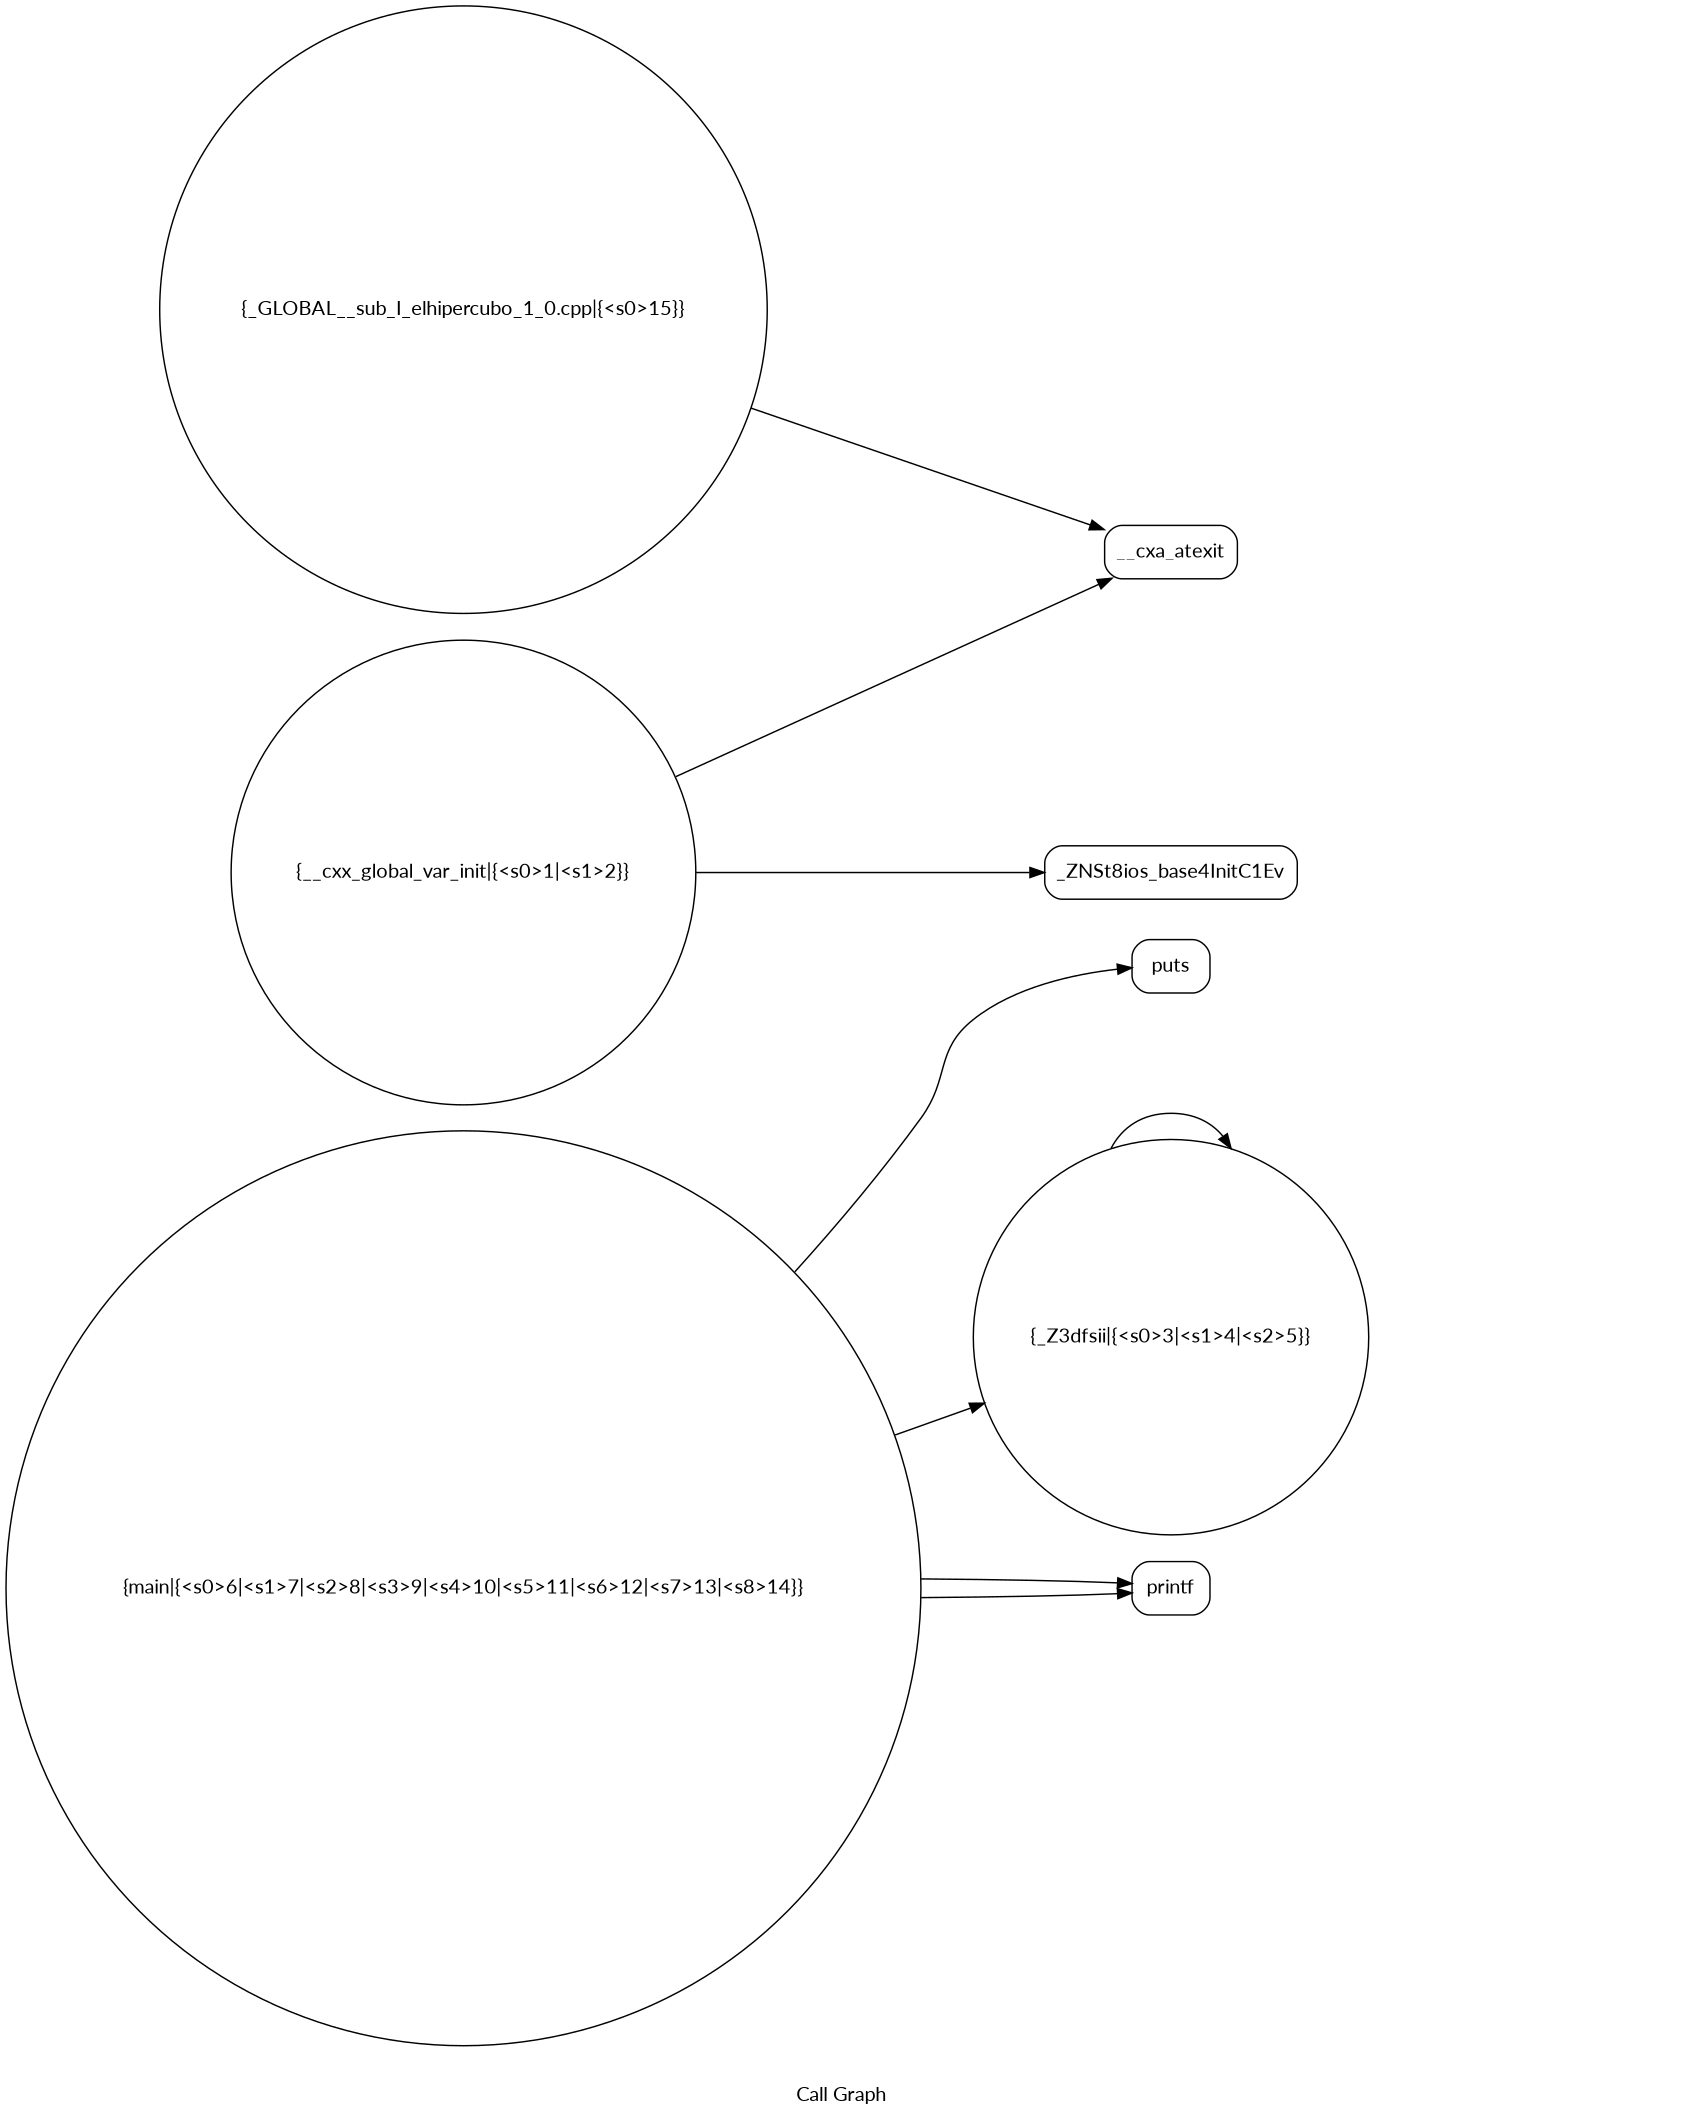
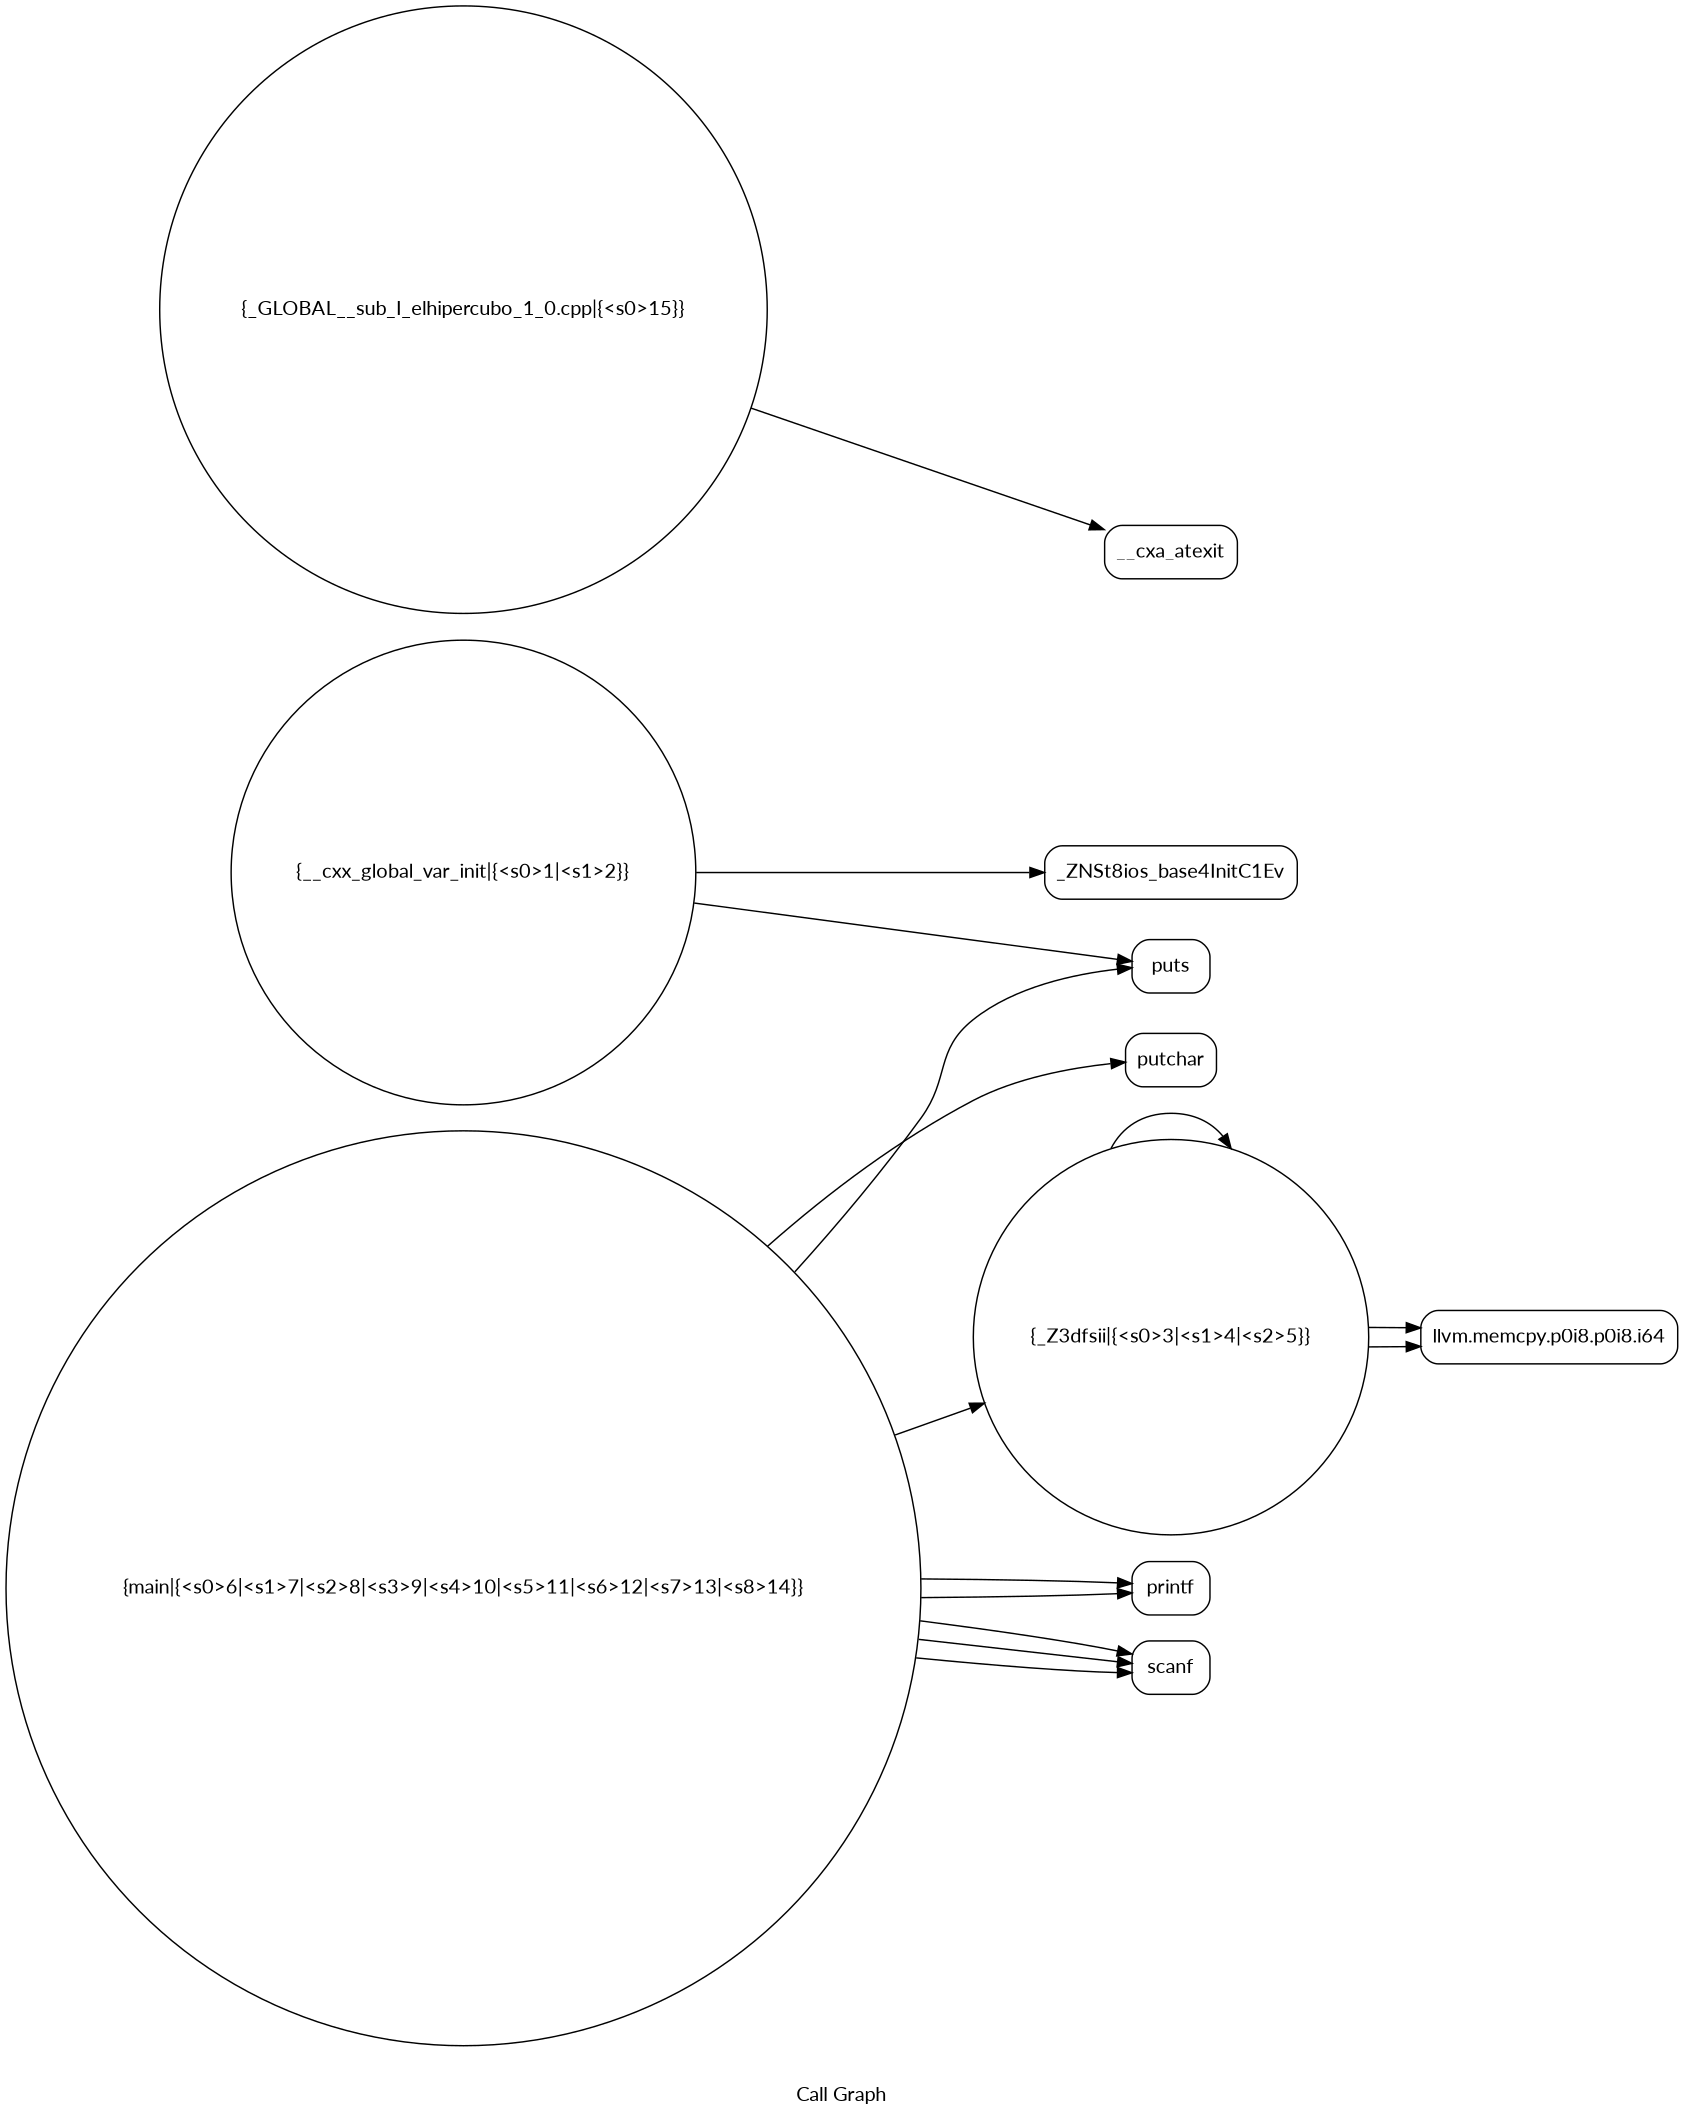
edge "{__cxx_global_var_init|{<s0>1|<s1>2}}" -> "__cxa_atexit": now "{__cxx_global_var_init|{<s0>1|<s1>2}}" -> "puts"
node "putchar": added
node "llvm.memcpy.p0i8.p0i8.i64": added
node "scanf": added
